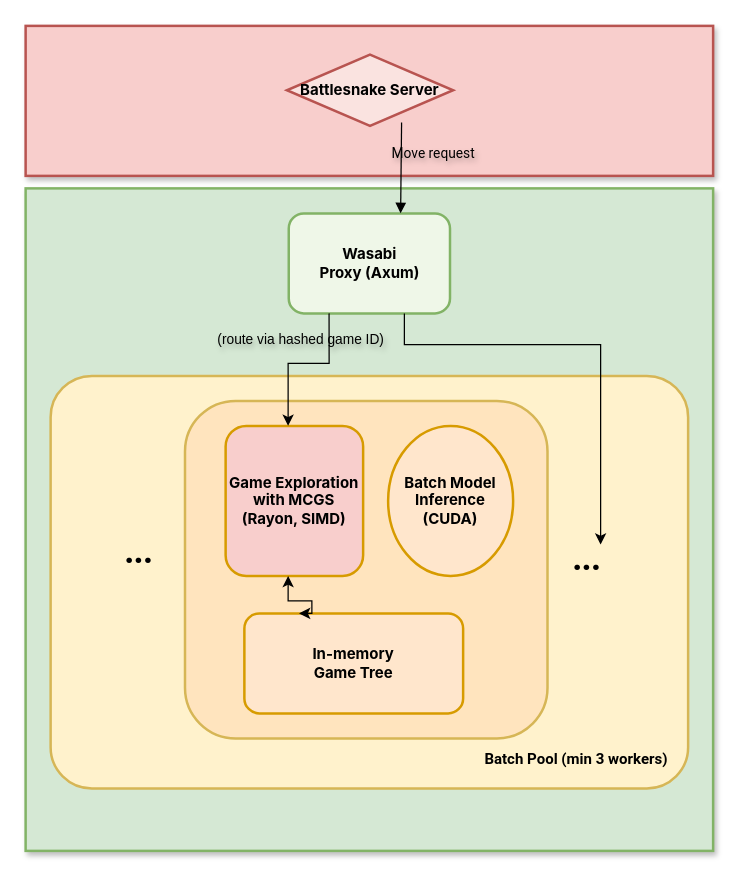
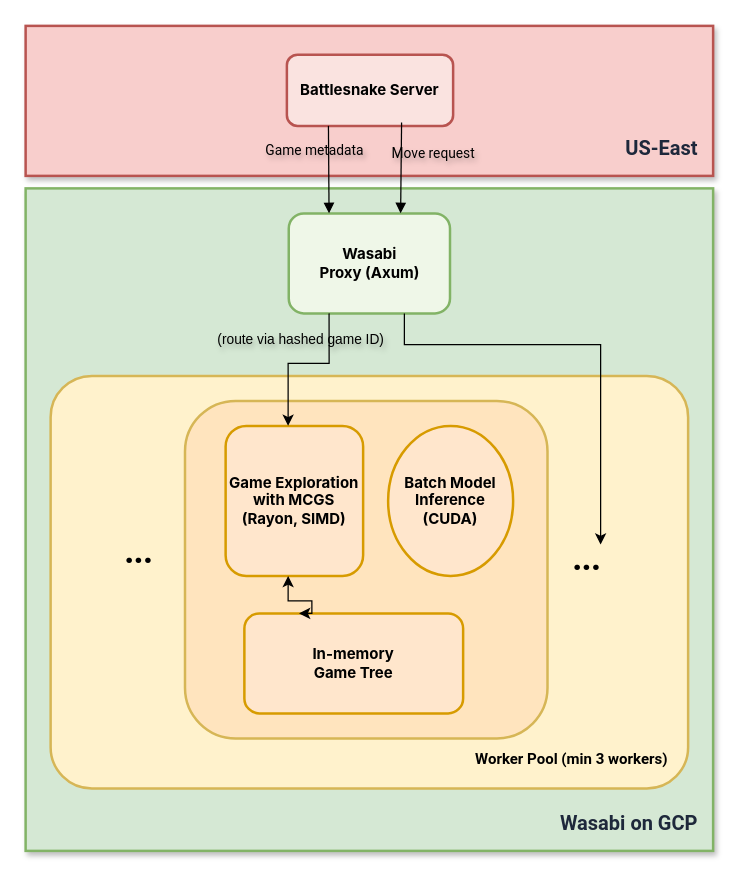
node "Battlesnake Server": shape diamond -> rounded rectangle
node "US-East": added
edge "Battlesnake Server" -> "Wasabi Proxy (Axum)": added, label "Game metadata"
node "Game Exploration with MCGS (Rayon, SIMD)": fillcolor #f8cecc -> #ffe6cc
node "Batch Pool (min 3 workers)": label "Batch Pool (min 3 workers)" -> "Worker Pool (min 3 workers)"
node "Wasabi on GCP": added
